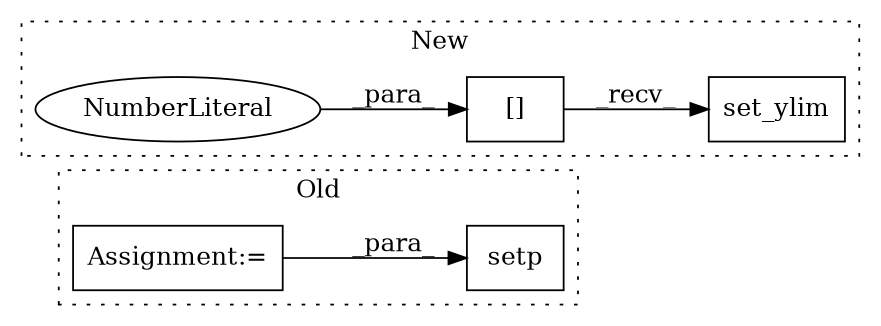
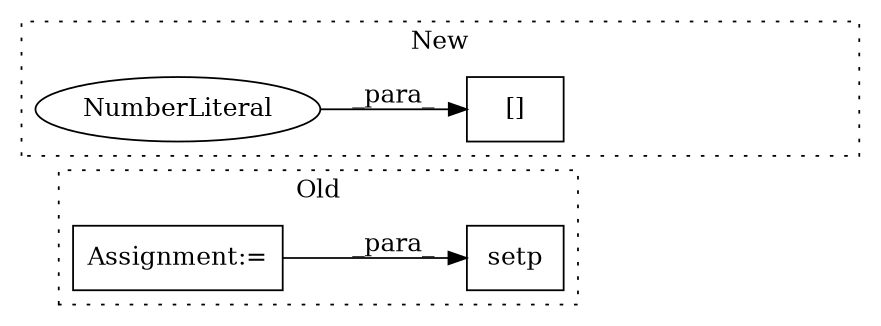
node "set_ylim": removed
